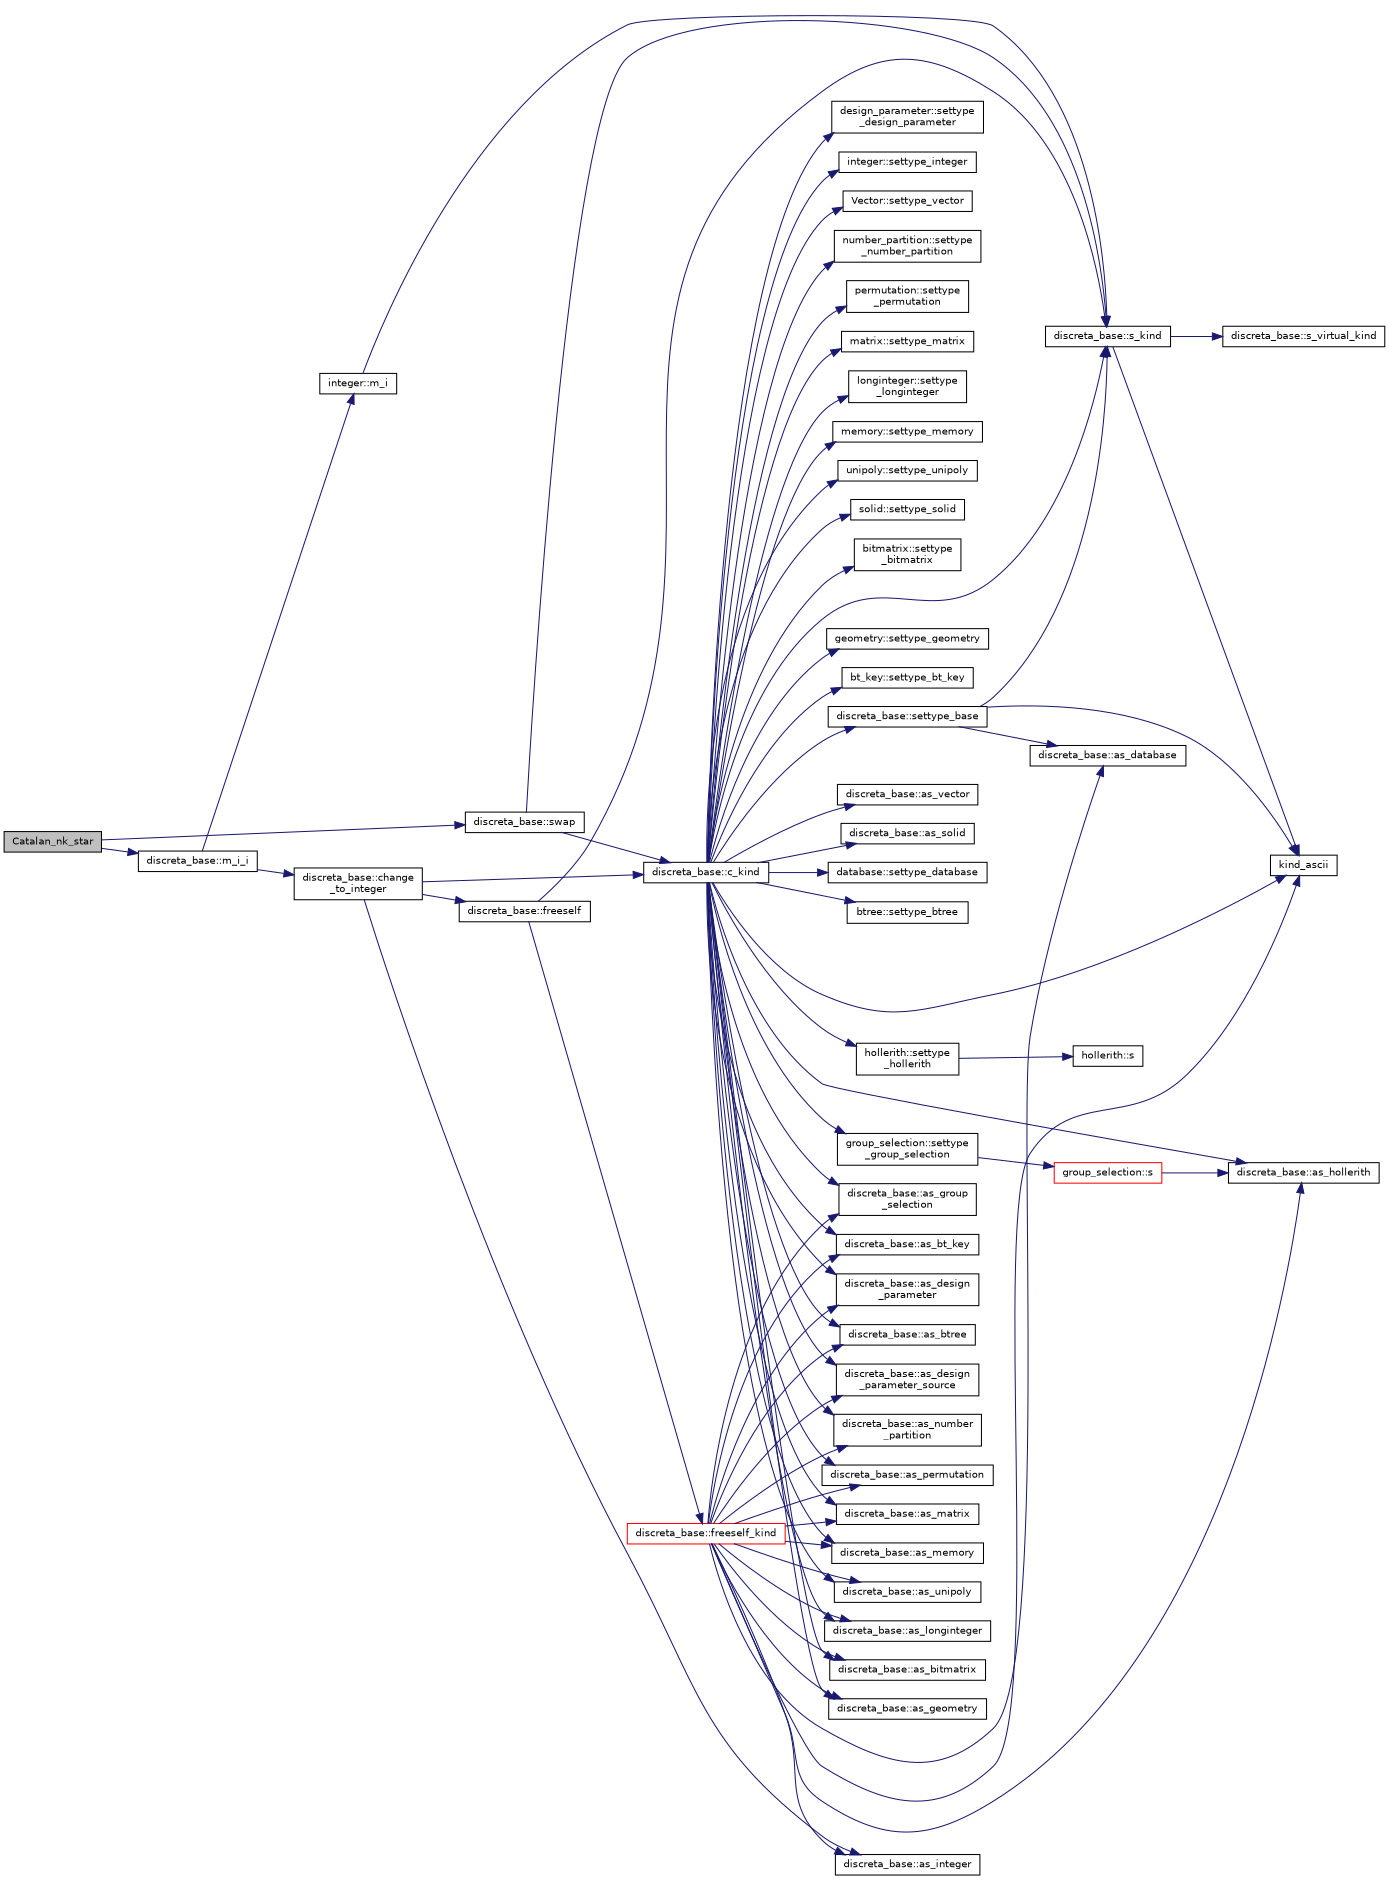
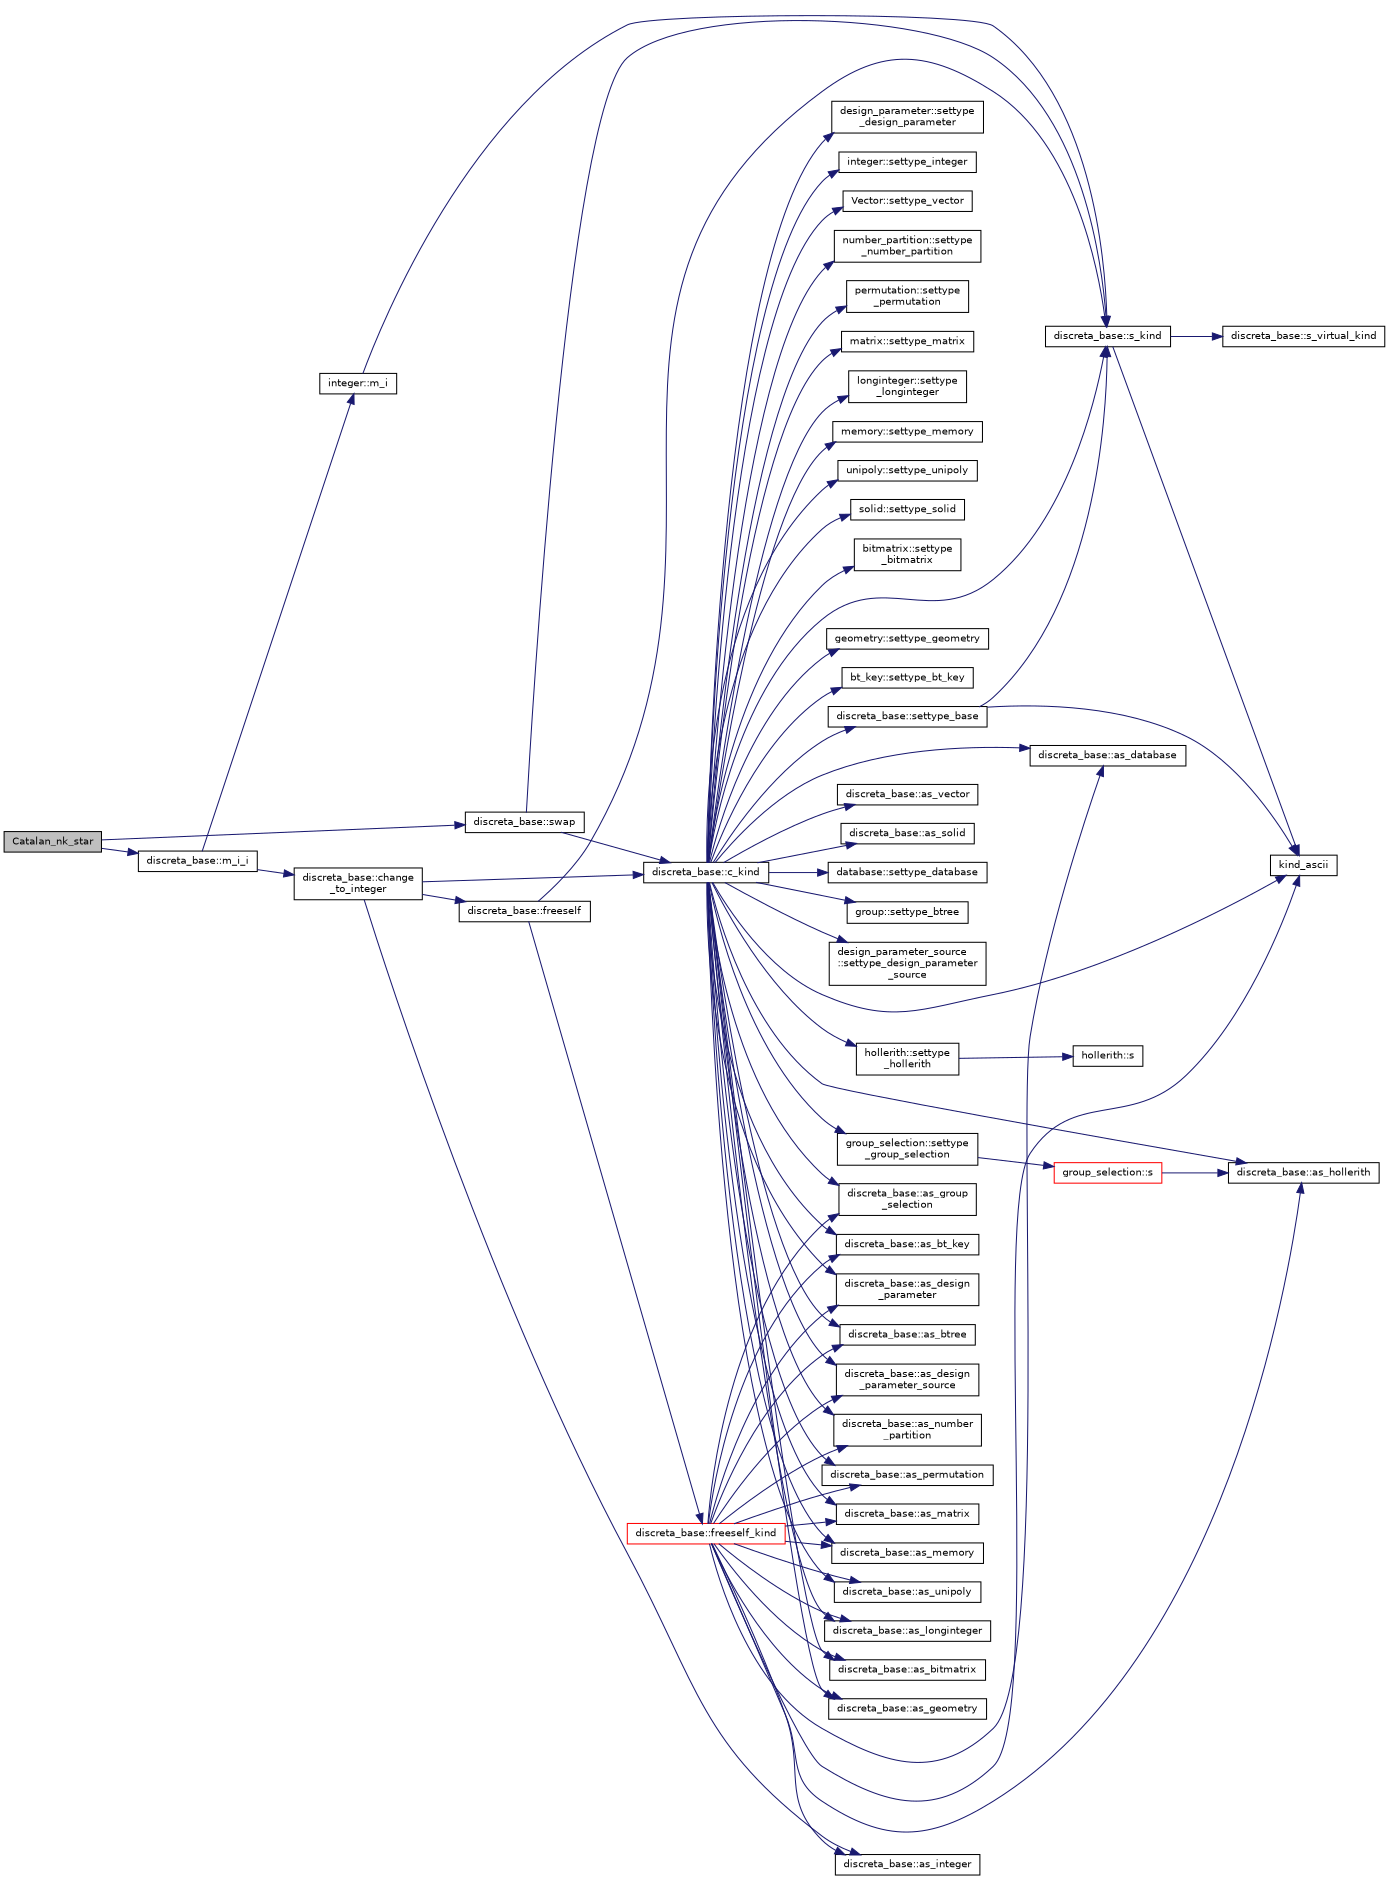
edge "discreta_base::settype_base" -> "discreta_base::as_database": now "discreta_base::c_kind" -> "discreta_base::as_database"
node "btree::settype_btree": label "btree::settype_btree" -> "group::settype_btree"
node "design_parameter_source ::settype_design_parameter _source": added
